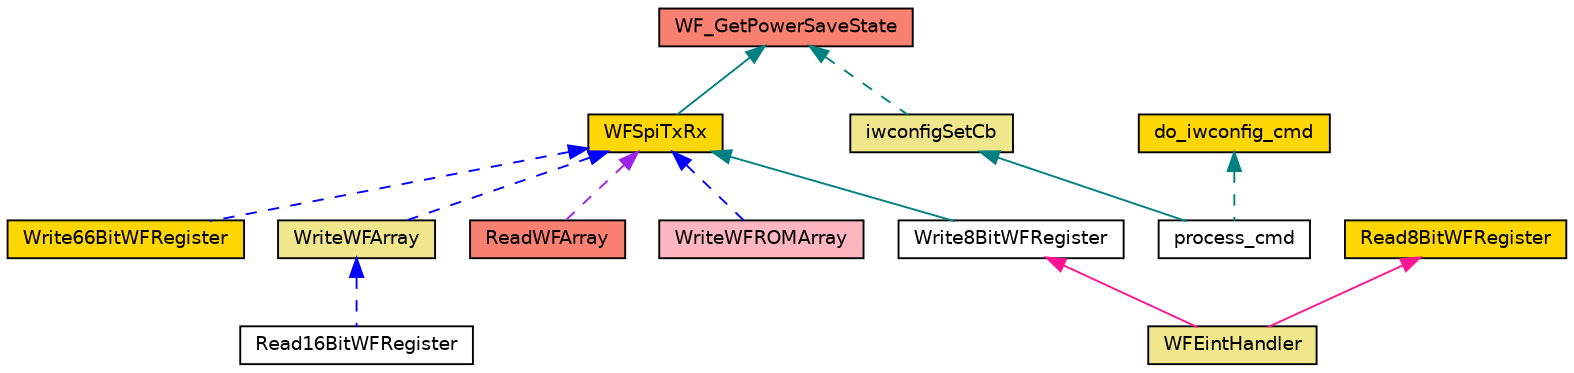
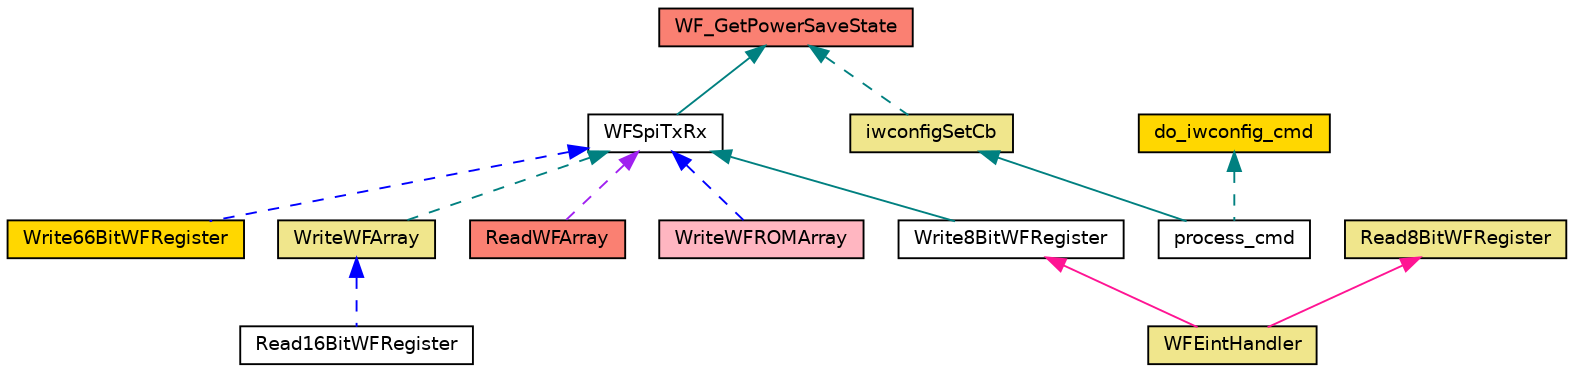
node "WFSpiTxRx": fillcolor gold -> white
edge "WriteWFArray" -> "WFSpiTxRx": color blue -> teal
node "Read8BitWFRegister": fillcolor gold -> khaki
